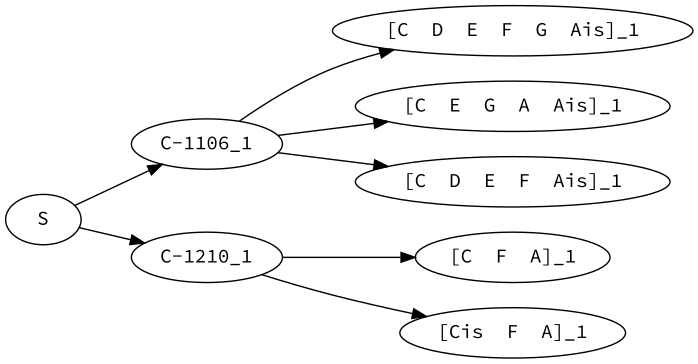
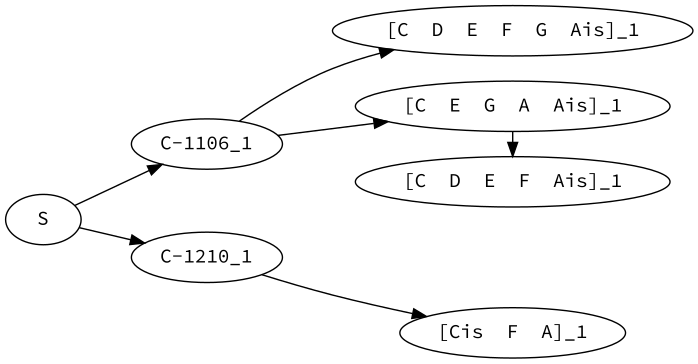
edge "C-1106_1" -> "[C  D  E  F  Ais]_1": now "[C  E  G  A  Ais]_1" -> "[C  D  E  F  Ais]_1"
node "[C  F  A]_1": removed
